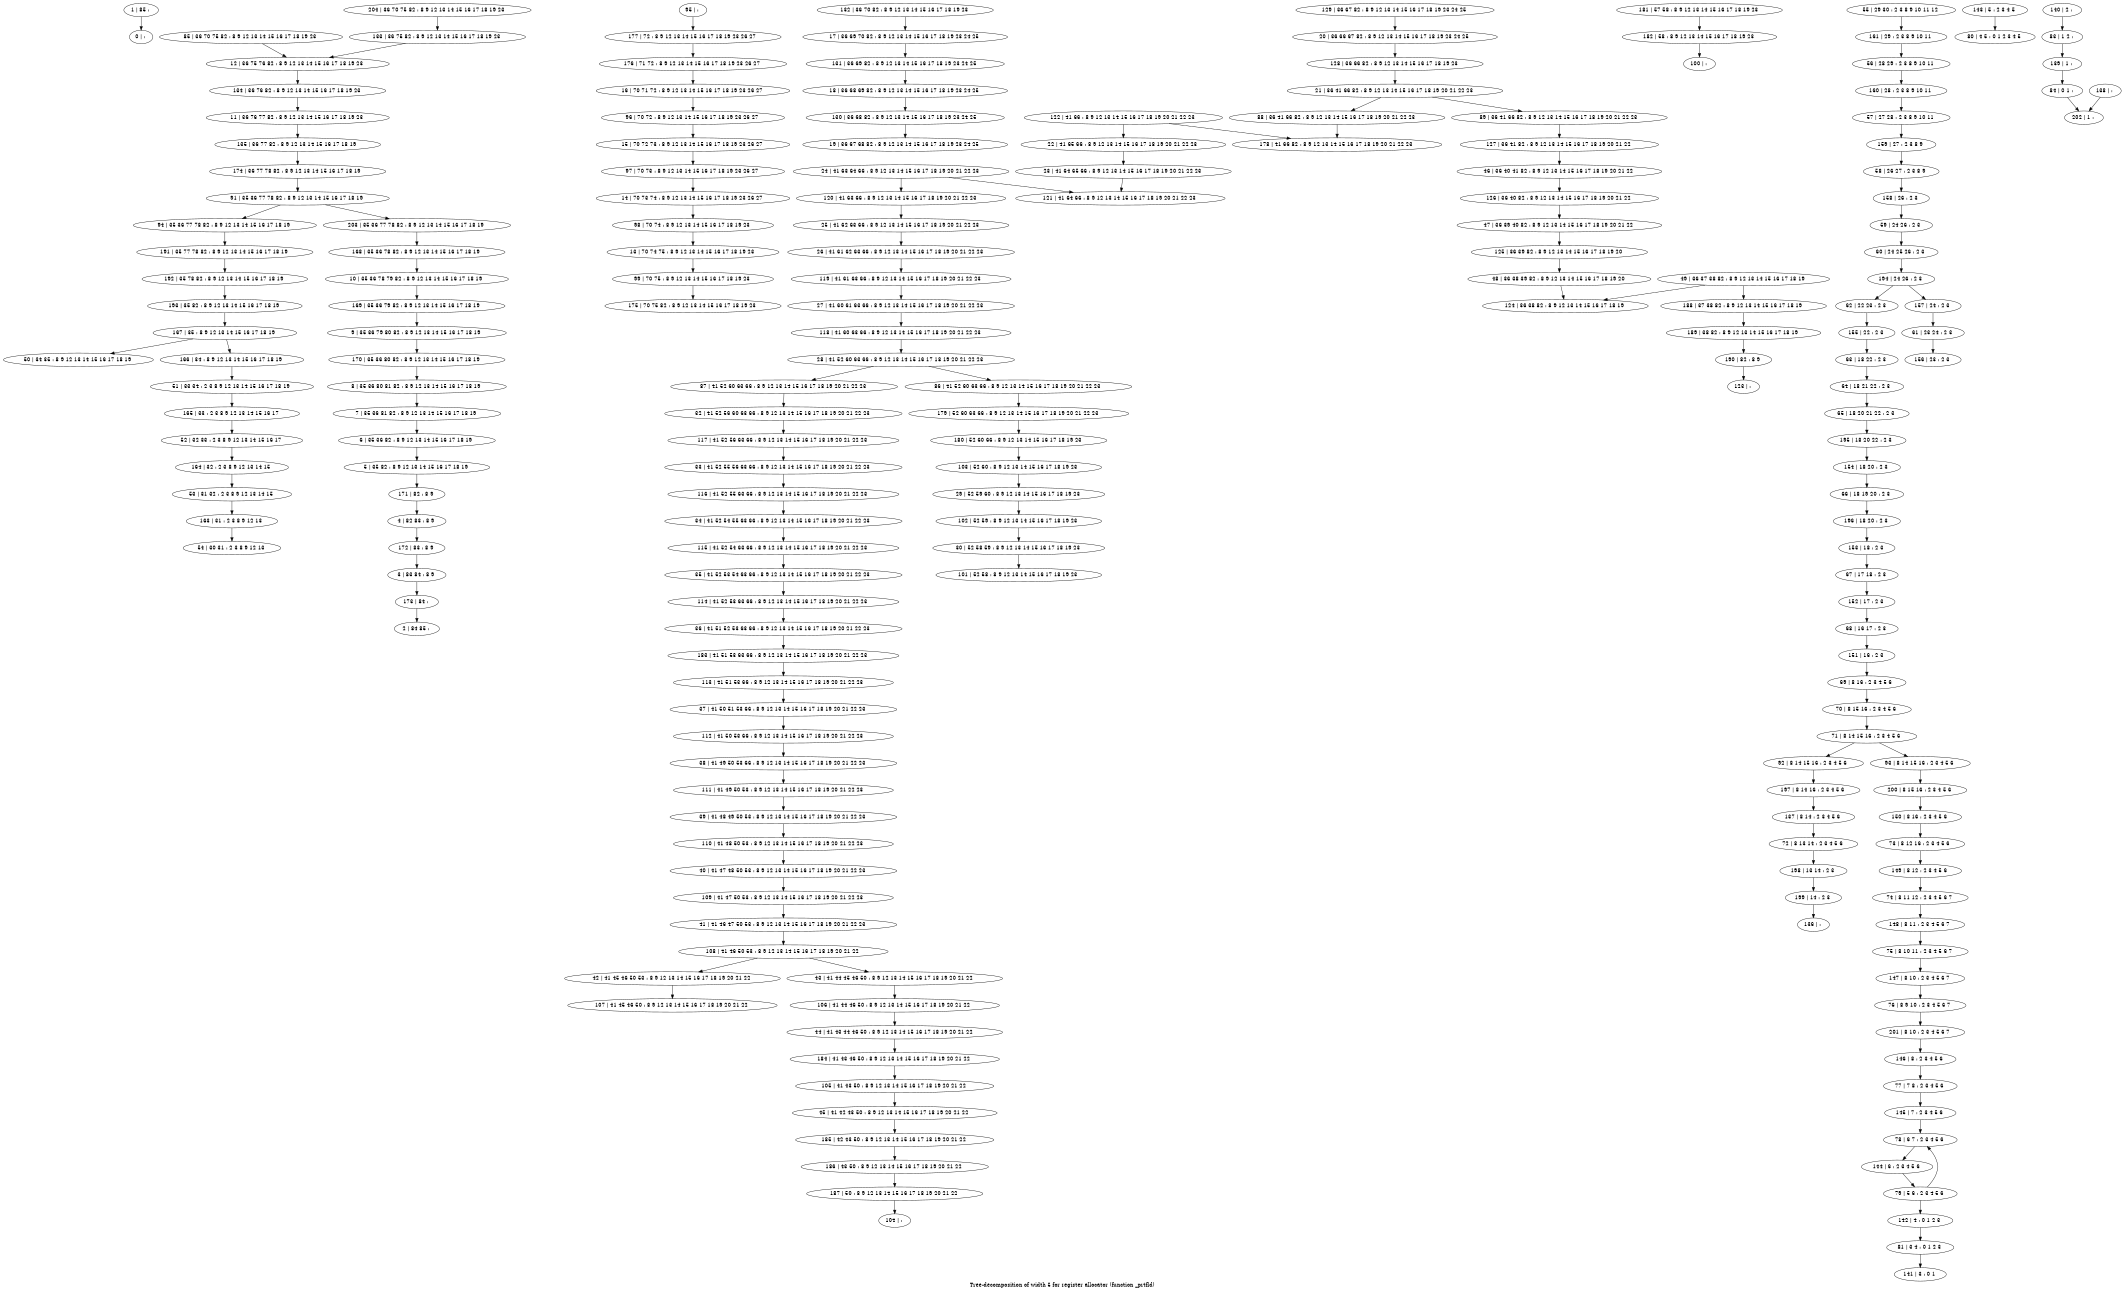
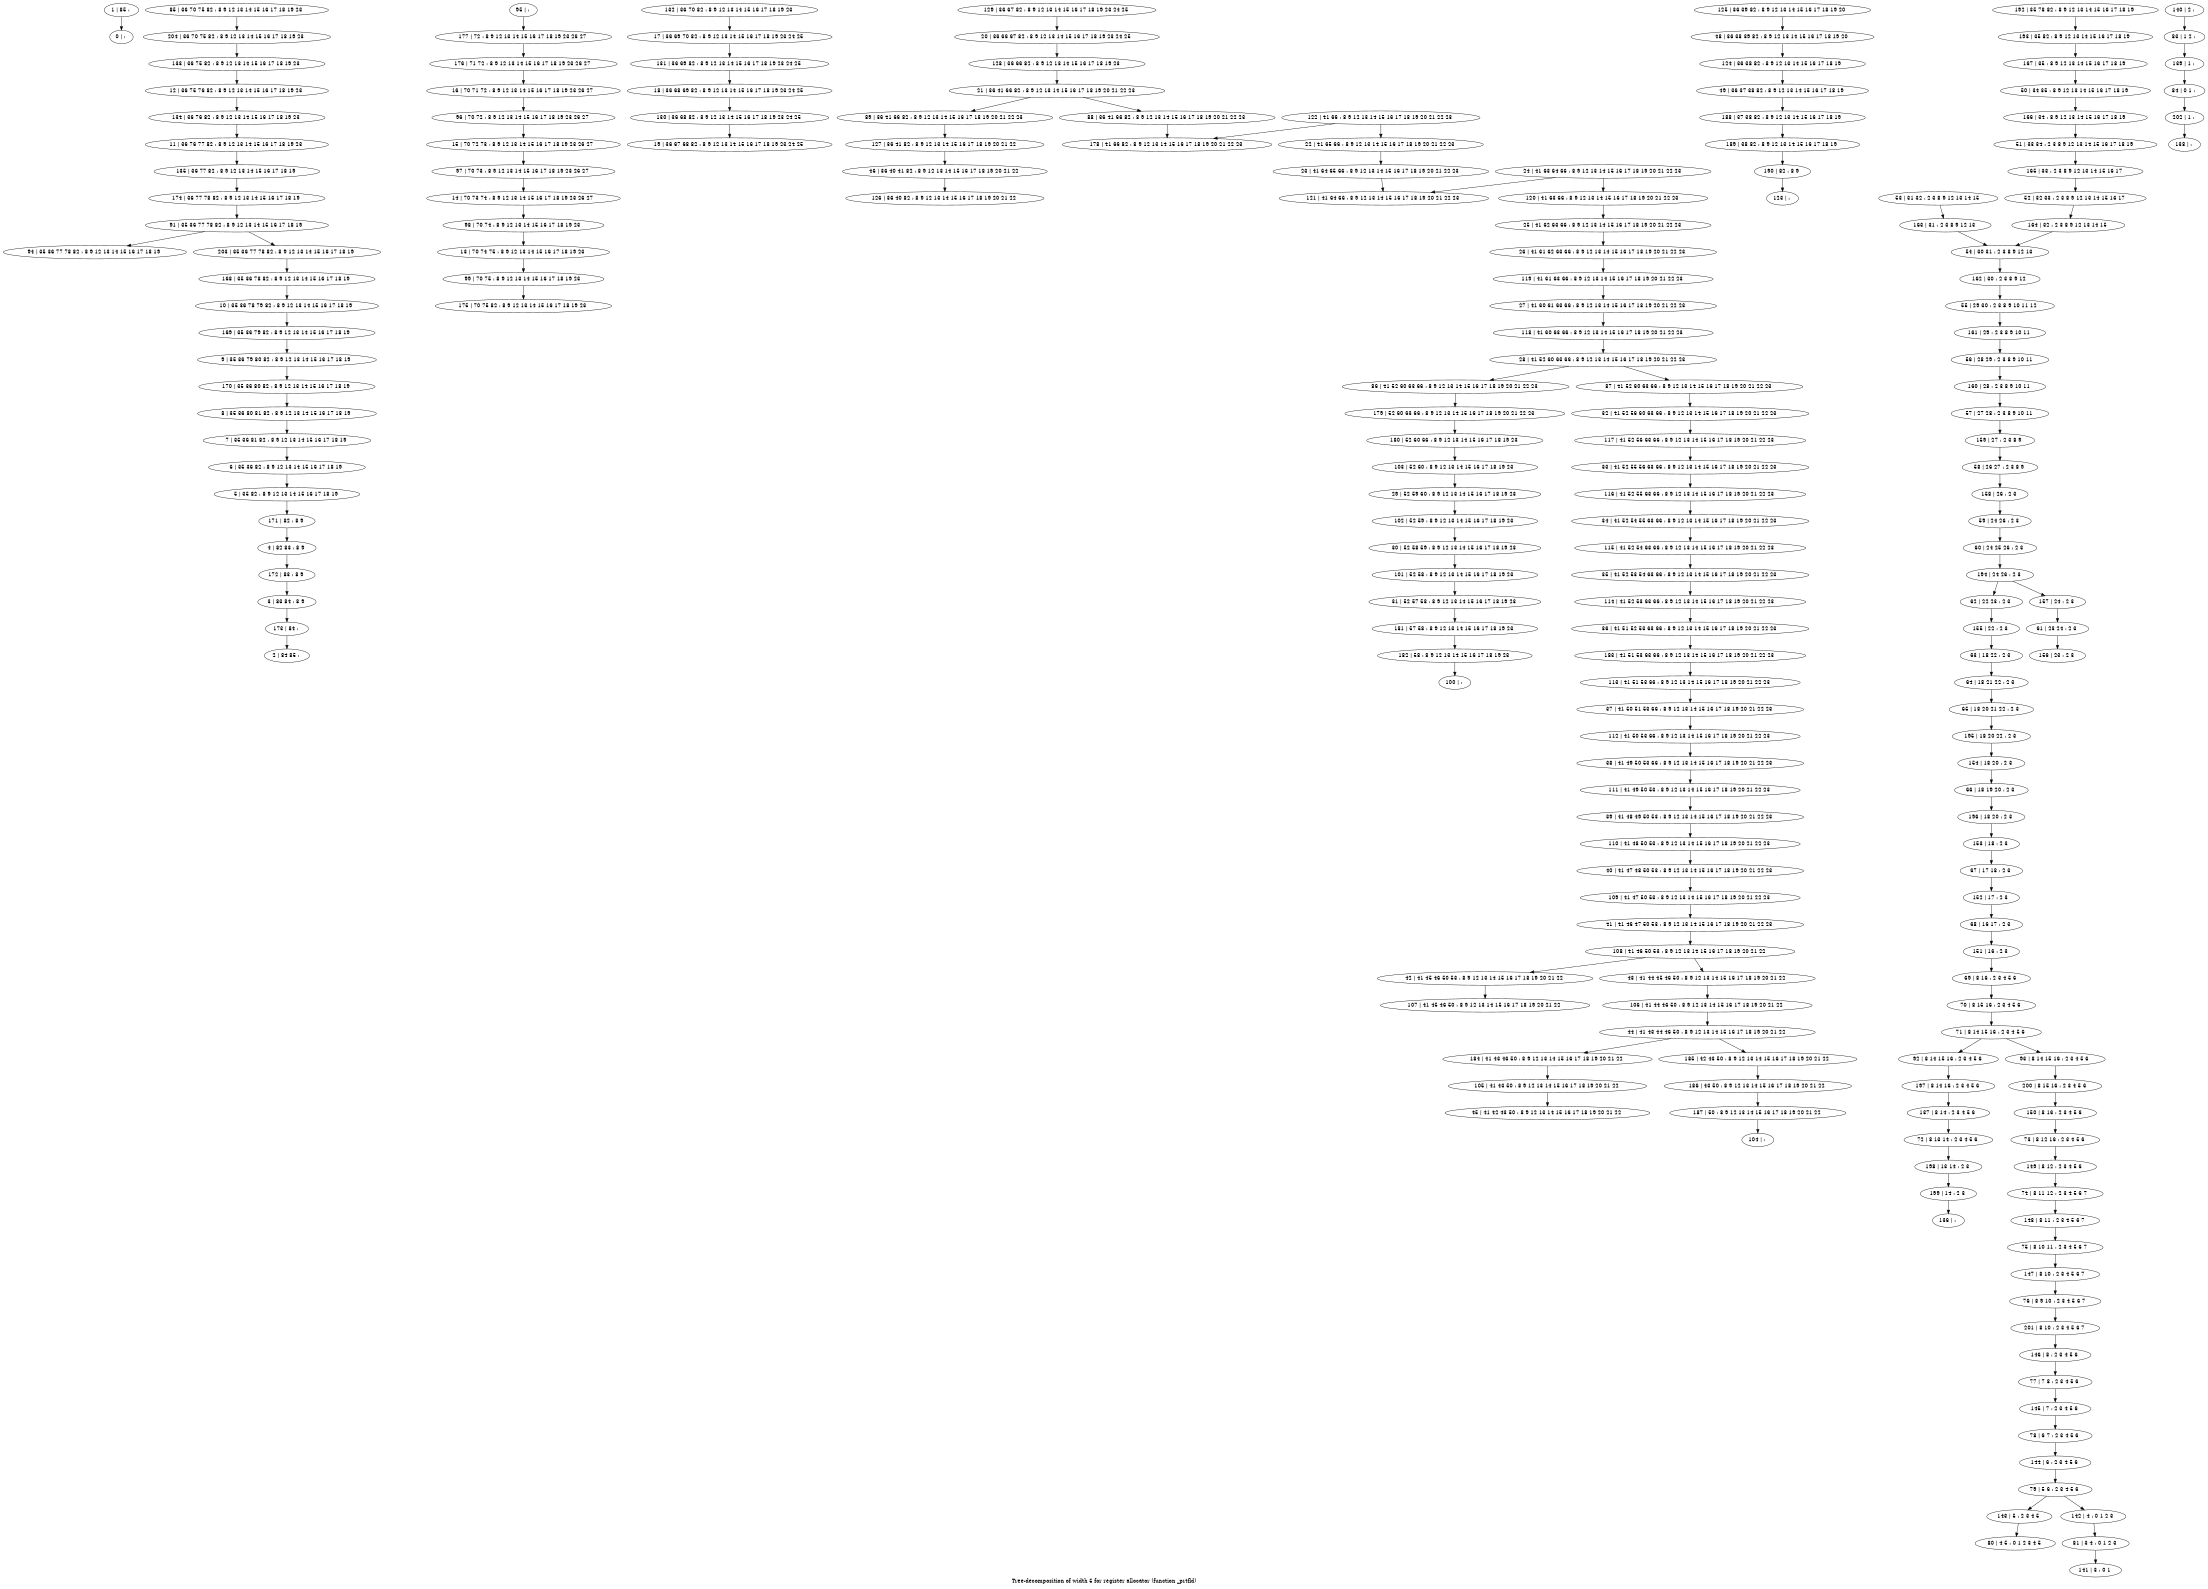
edge "85 | 36 70 75 82 : 8 9 12 13 14 15 16 17 18 19 23" -> "12 | 36 75 76 82 : 8 9 12 13 14 15 16 17 18 19 23": now "85 | 36 70 75 82 : 8 9 12 13 14 15 16 17 18 19 23" -> "204 | 36 70 75 82 : 8 9 12 13 14 15 16 17 18 19 23"
edge "138 | :" -> "202 | 1 :": reversed
node "47 | 36 39 40 82 : 8 9 12 13 14 15 16 17 18 19 20 21 22": removed
node "191 | 35 77 78 82 : 8 9 12 13 14 15 16 17 18 19": removed
node "162 | 30 : 2 3 8 9 12": added
edge "49 | 36 37 38 82 : 8 9 12 13 14 15 16 17 18 19" -> "124 | 36 38 82 : 8 9 12 13 14 15 16 17 18 19": reversed
edge "167 | 35 : 8 9 12 13 14 15 16 17 18 19" -> "166 | 34 : 8 9 12 13 14 15 16 17 18 19": now "50 | 34 35 : 8 9 12 13 14 15 16 17 18 19" -> "166 | 34 : 8 9 12 13 14 15 16 17 18 19"
edge "164 | 32 : 2 3 8 9 12 13 14 15" -> "53 | 31 32 : 2 3 8 9 12 13 14 15": now "164 | 32 : 2 3 8 9 12 13 14 15" -> "54 | 30 31 : 2 3 8 9 12 13"
node "31 | 52 57 58 : 8 9 12 13 14 15 16 17 18 19 23": added
edge "45 | 41 42 43 50 : 8 9 12 13 14 15 16 17 18 19 20 21 22" -> "185 | 42 43 50 : 8 9 12 13 14 15 16 17 18 19 20 21 22": now "44 | 41 43 44 46 50 : 8 9 12 13 14 15 16 17 18 19 20 21 22" -> "185 | 42 43 50 : 8 9 12 13 14 15 16 17 18 19 20 21 22"
edge "79 | 5 6 : 2 3 4 5 6" -> "78 | 6 7 : 2 3 4 5 6": now "79 | 5 6 : 2 3 4 5 6" -> "143 | 5 : 2 3 4 5"
